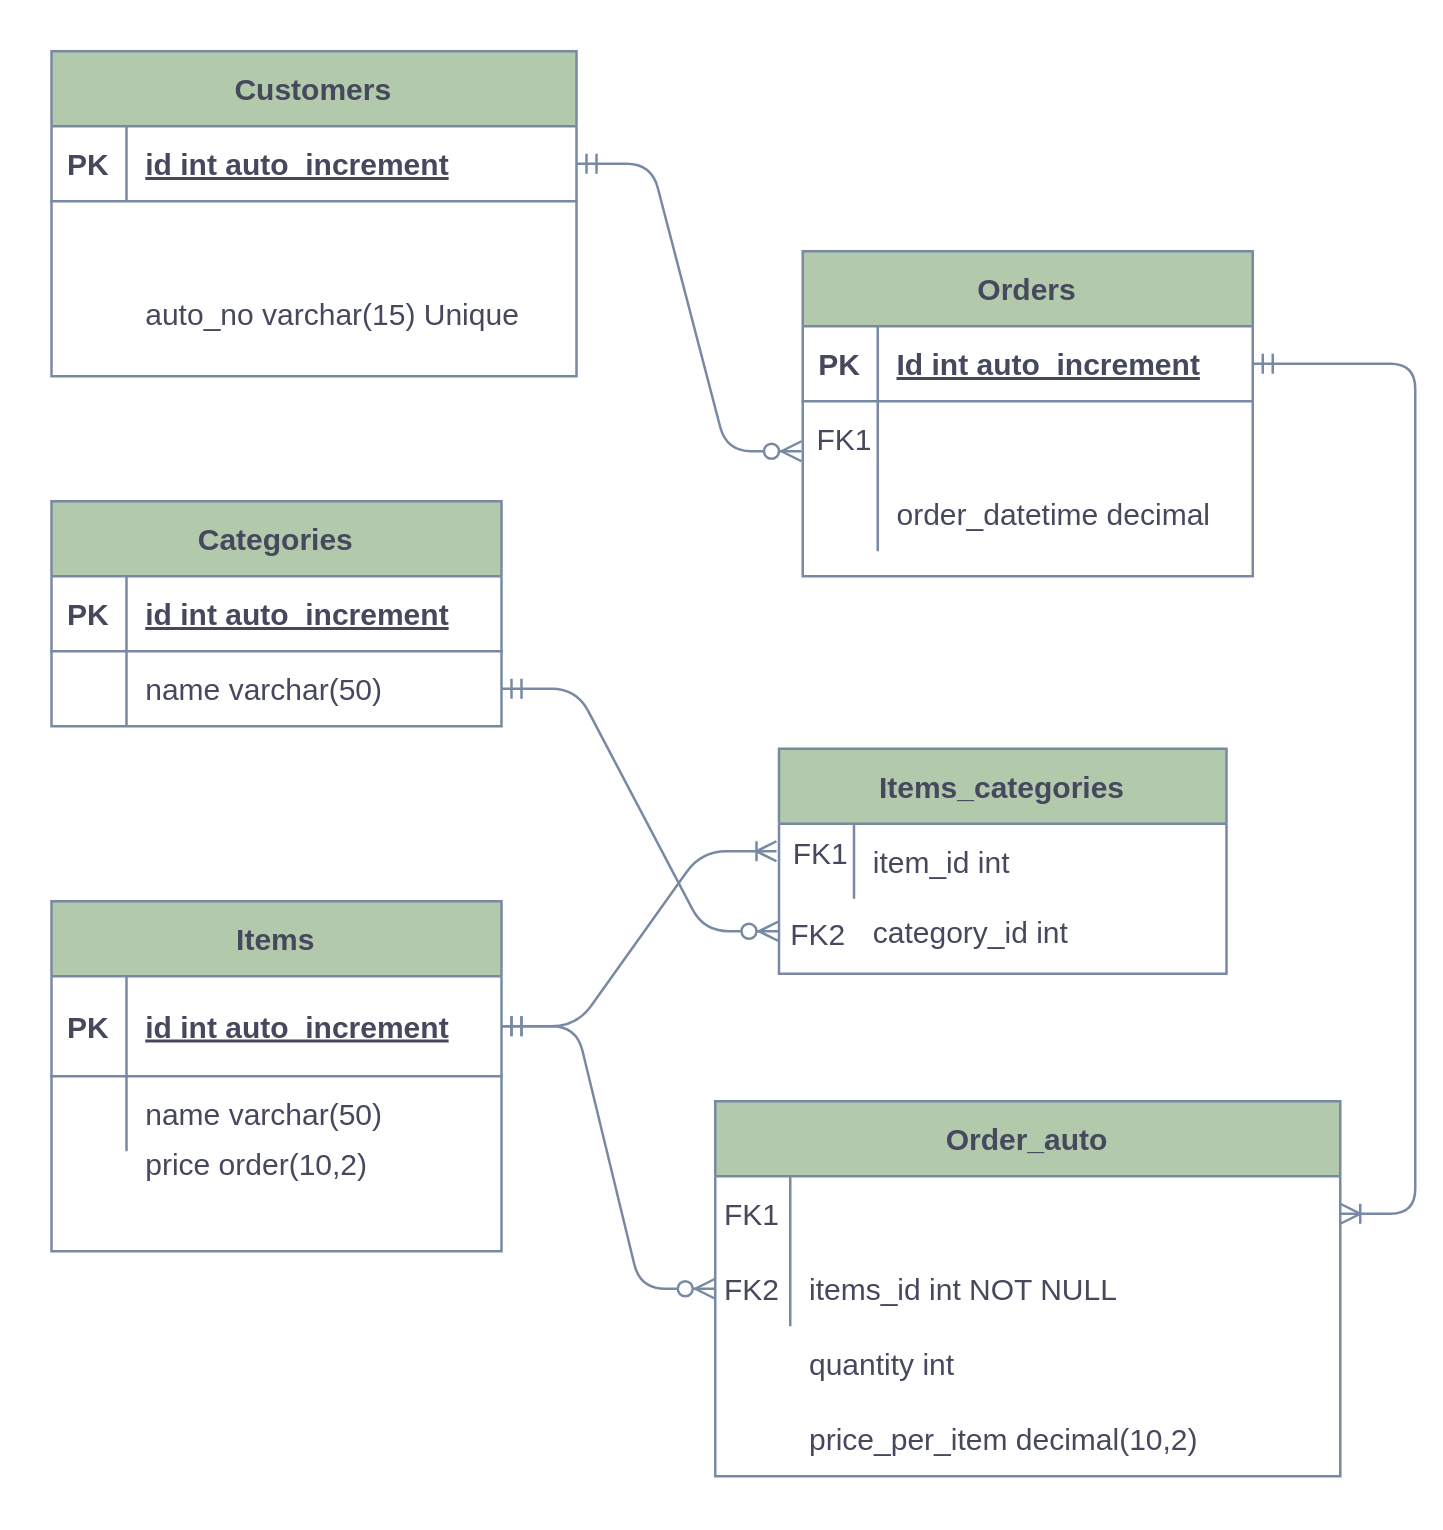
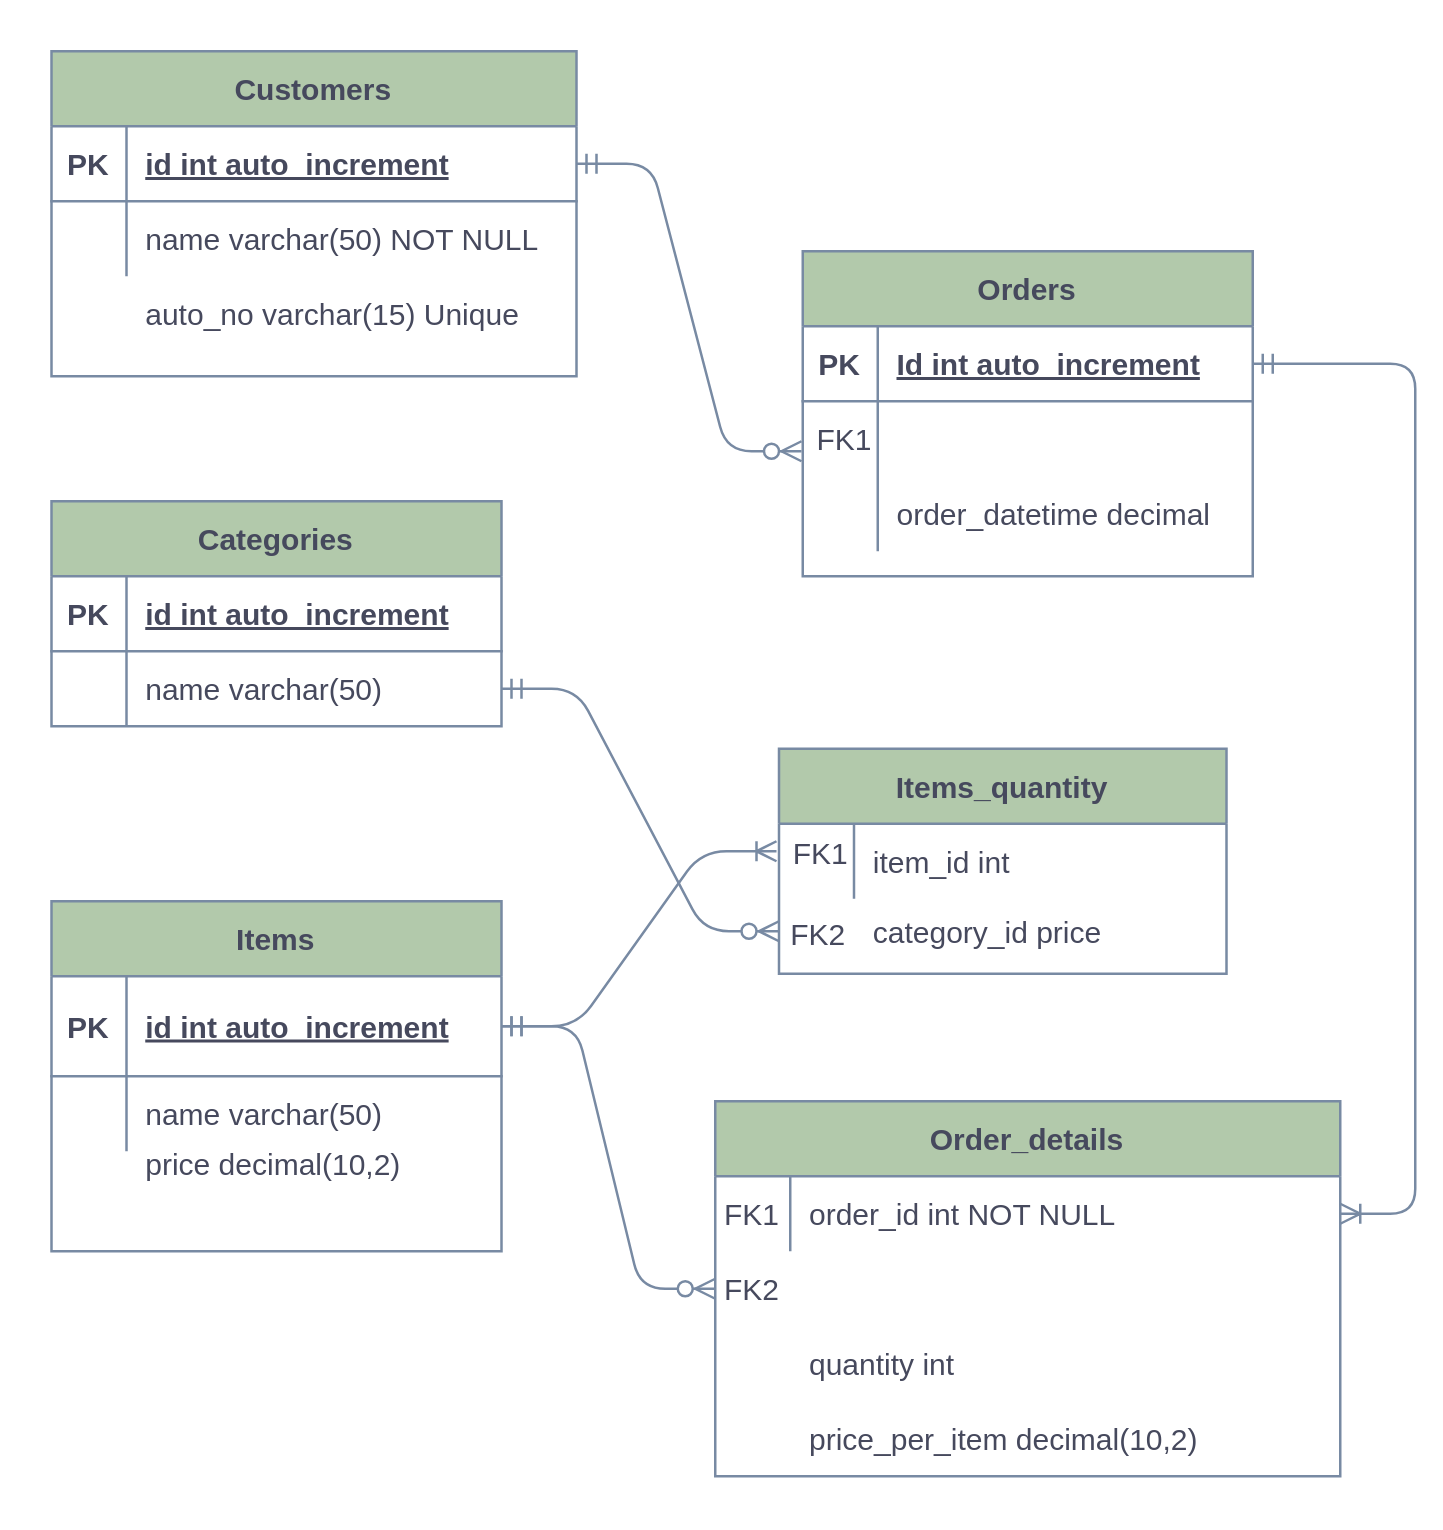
node "name varchar(50) NOT NULL": added
node "Items_categories": label "Items_categories" -> "Items_quantity"
node "category_id int": label "category_id int" -> "category_id price"
node "Order_auto": label "Order_auto" -> "Order_details"
node "price order(10,2)": label "price order(10,2)" -> "price decimal(10,2)"
node "order_id int NOT NULL": added
node "items_id int NOT NULL": removed
